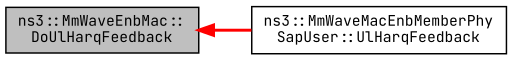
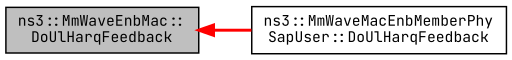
node "ns3::MmWaveMacEnbMemberPhy SapUser::UlHarqFeedback": label "ns3::MmWaveMacEnbMemberPhy SapUser::UlHarqFeedback" -> "ns3::MmWaveMacEnbMemberPhy SapUser::DoUlHarqFeedback"
